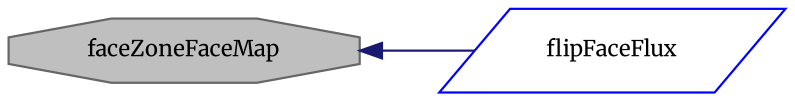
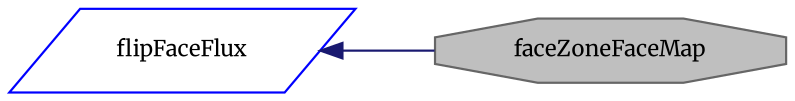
edge "flipFaceFlux" -> "faceZoneFaceMap": reversed
